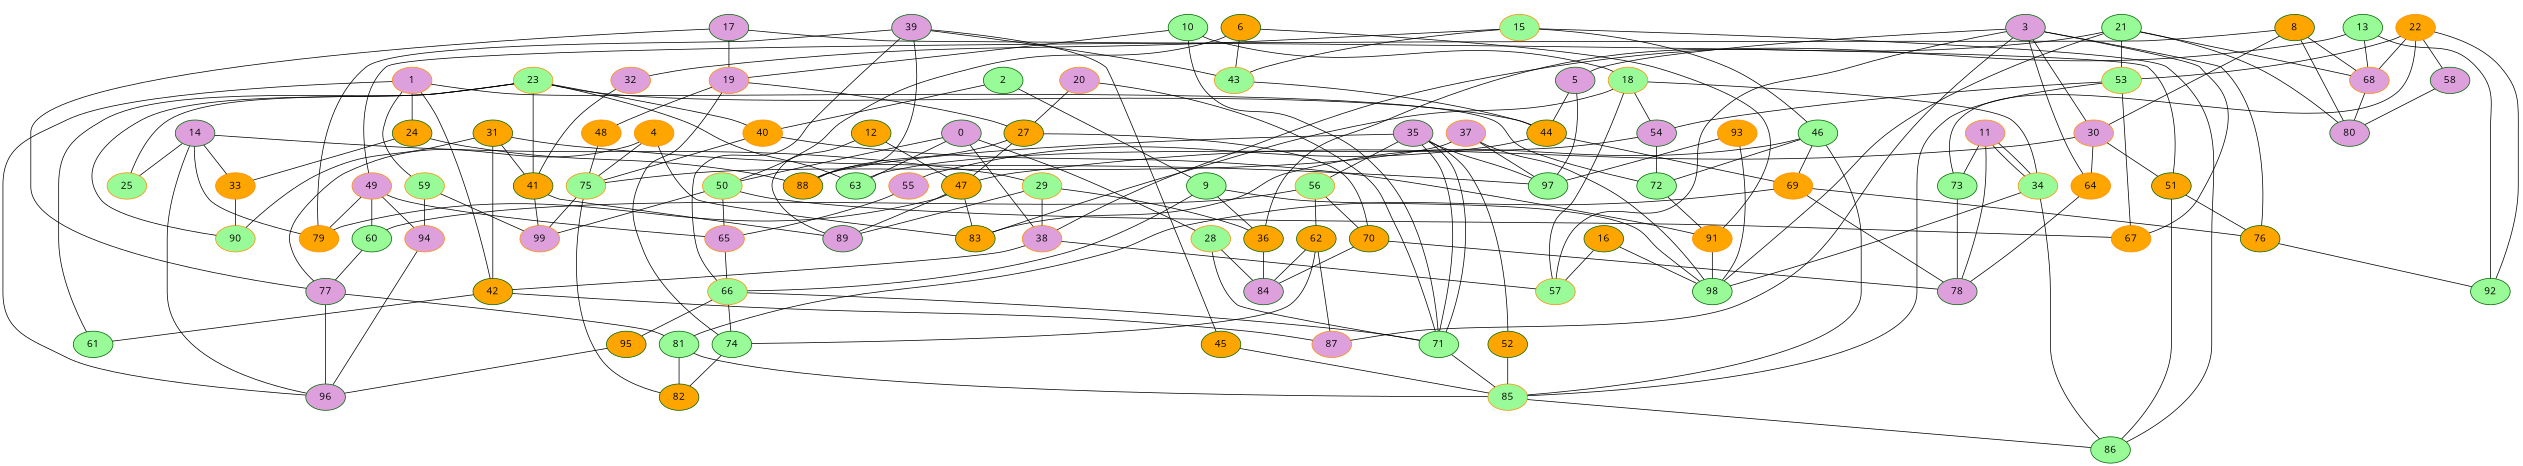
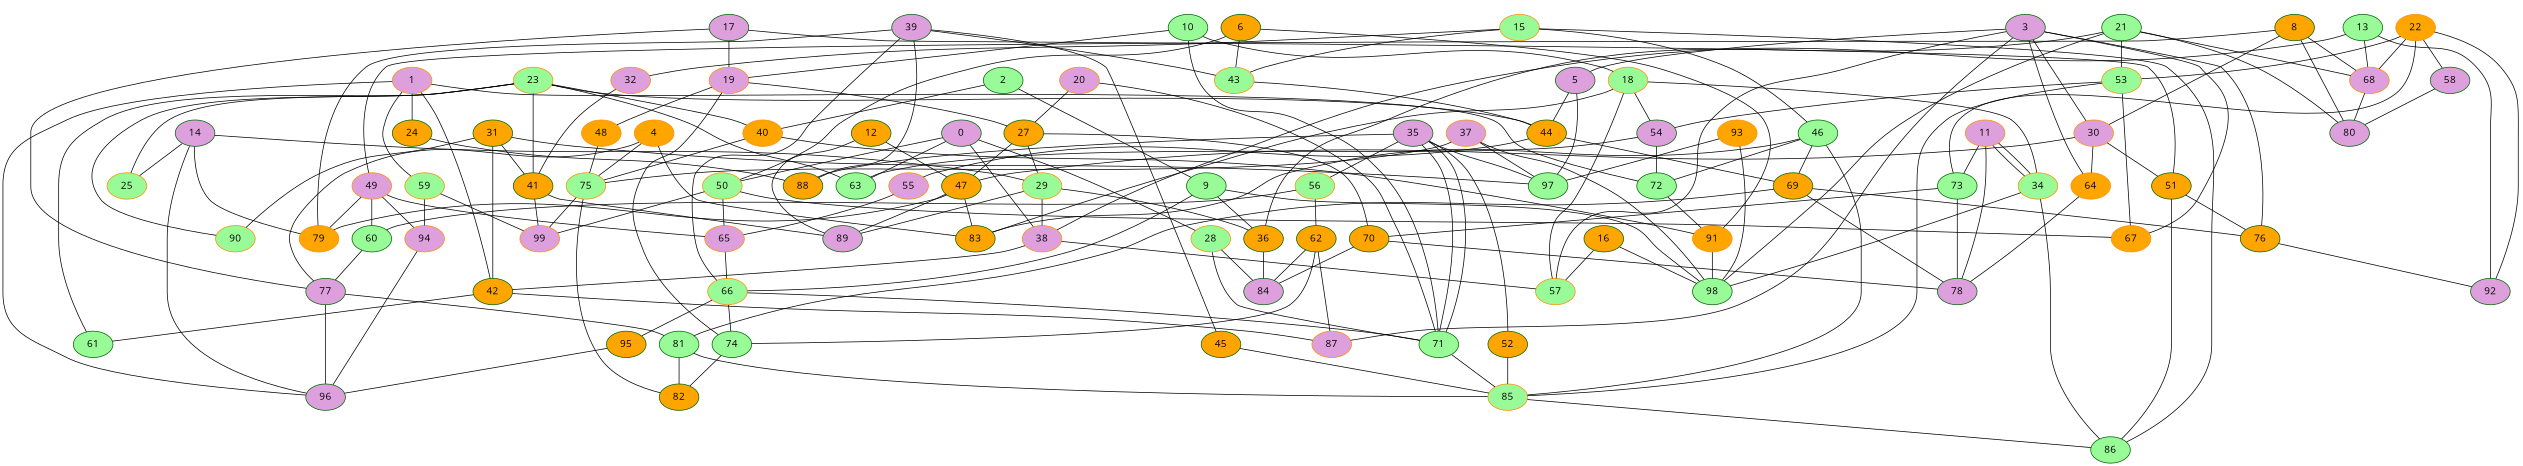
edge "27" -- "88": now "27" -- "29"
node "33": removed
node "69": color darkorange -> darkgreen
edge "56" -- "70": now "73" -- "70"
node "92": fillcolor palegreen -> plum
